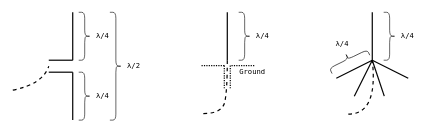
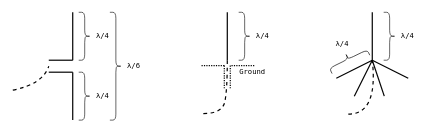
node "λ/2": label "λ/2" -> "λ/6"
